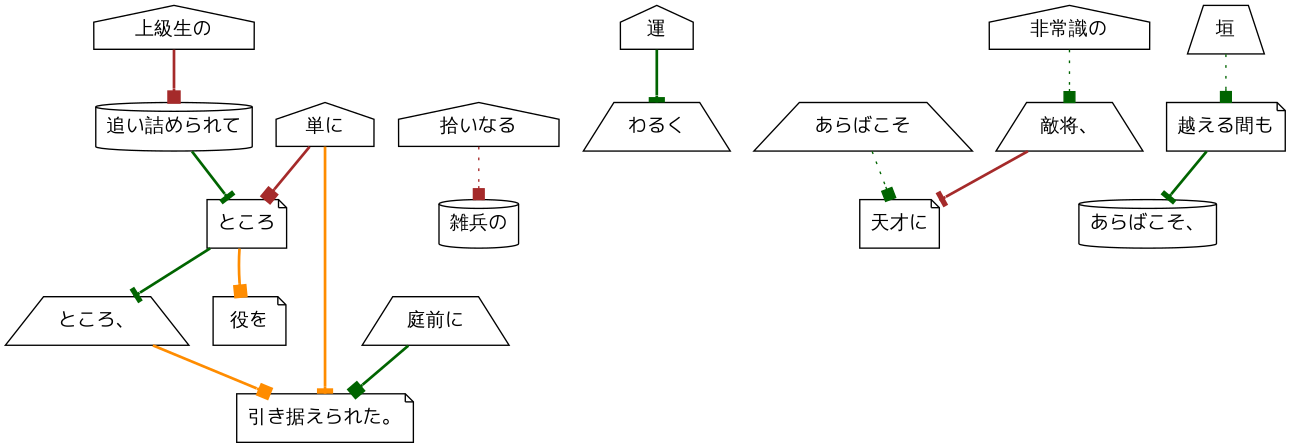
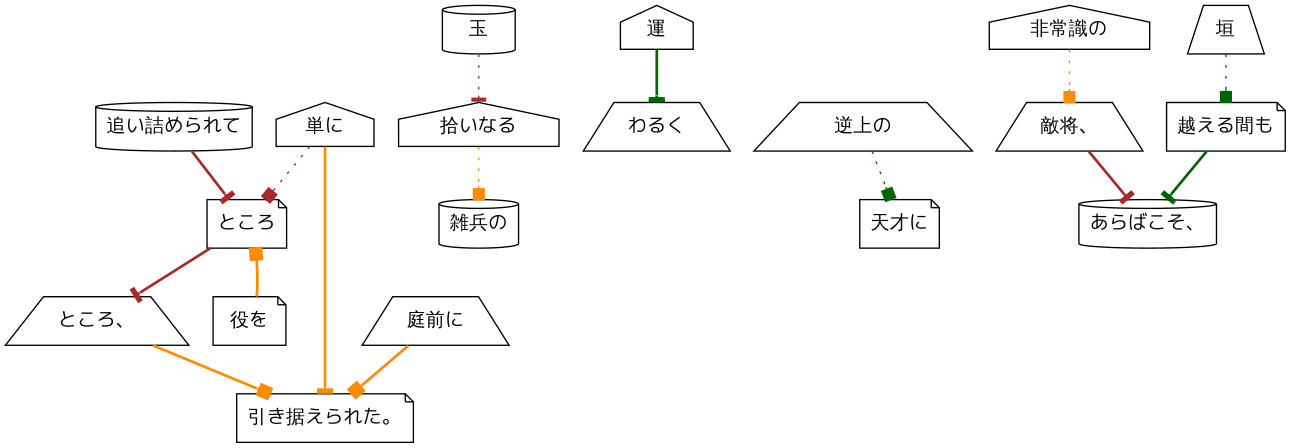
node "上級生の": removed
node "玉": added
edge "非常識の" -> "敵将、": color darkgreen -> darkorange
node "あらばこそ": label "あらばこそ" -> "逆上の"
edge "拾いなる" -> "雑兵の": color brown -> darkorange
edge "単に" -> "ところ": style bold -> dotted
edge "追い詰められて" -> "ところ": color darkgreen -> brown
edge "敵将、" -> "天才に": now "敵将、" -> "あらばこそ、"
edge "ところ" -> "役を": reversed
edge "ところ" -> "ところ、": color darkgreen -> brown
edge "庭前に" -> "引き据えられた。": color darkgreen -> darkorange
